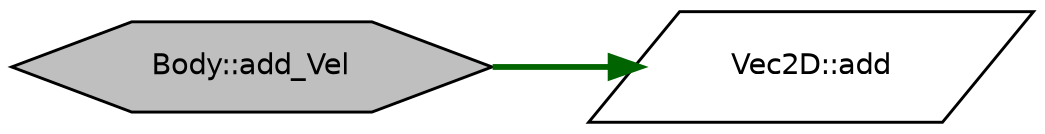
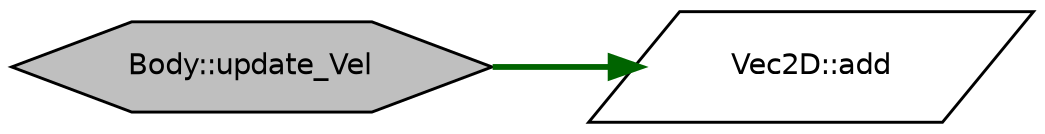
node "Body::add_Vel": label "Body::add_Vel" -> "Body::update_Vel"
